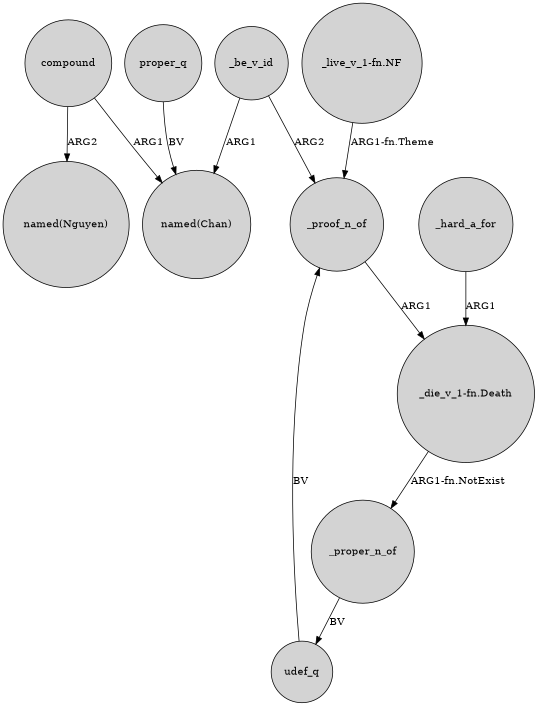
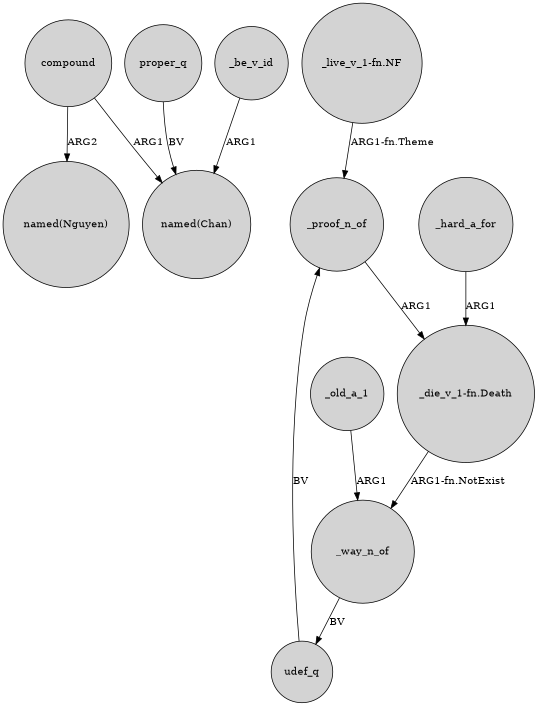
edge "_be_v_id" -> "_proof_n_of": removed, label "ARG2"
node "_old_a_1": added
node "_proper_n_of": label "_proper_n_of" -> "_way_n_of"
